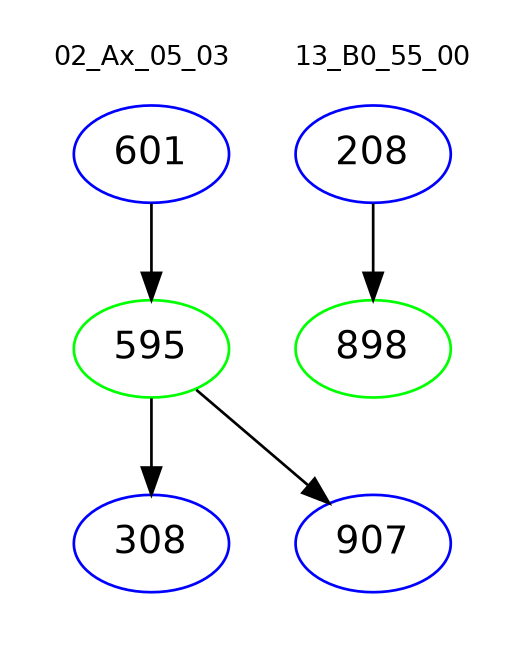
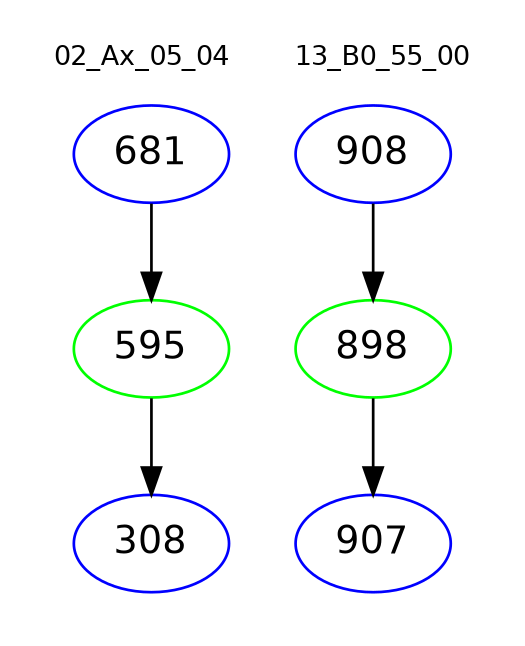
cluster "02_Ax_05_03": label "02_Ax_05_03" -> "02_Ax_05_04"
node "601": label "601" -> "681"
node "208": label "208" -> "908"
edge "595" -> "907": now "898" -> "907"
